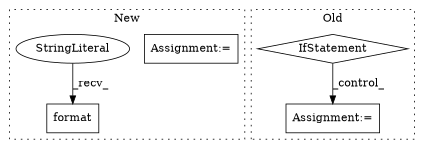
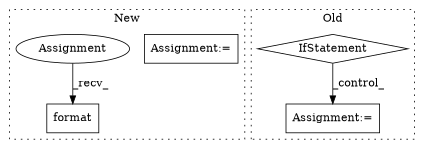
node "StringLiteral": label "StringLiteral" -> "Assignment"
